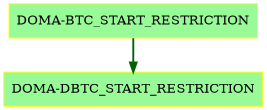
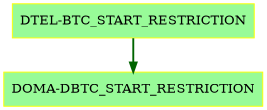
node "DOMA-BTC_START_RESTRICTION": label "DOMA-BTC_START_RESTRICTION" -> "DTEL-BTC_START_RESTRICTION"
